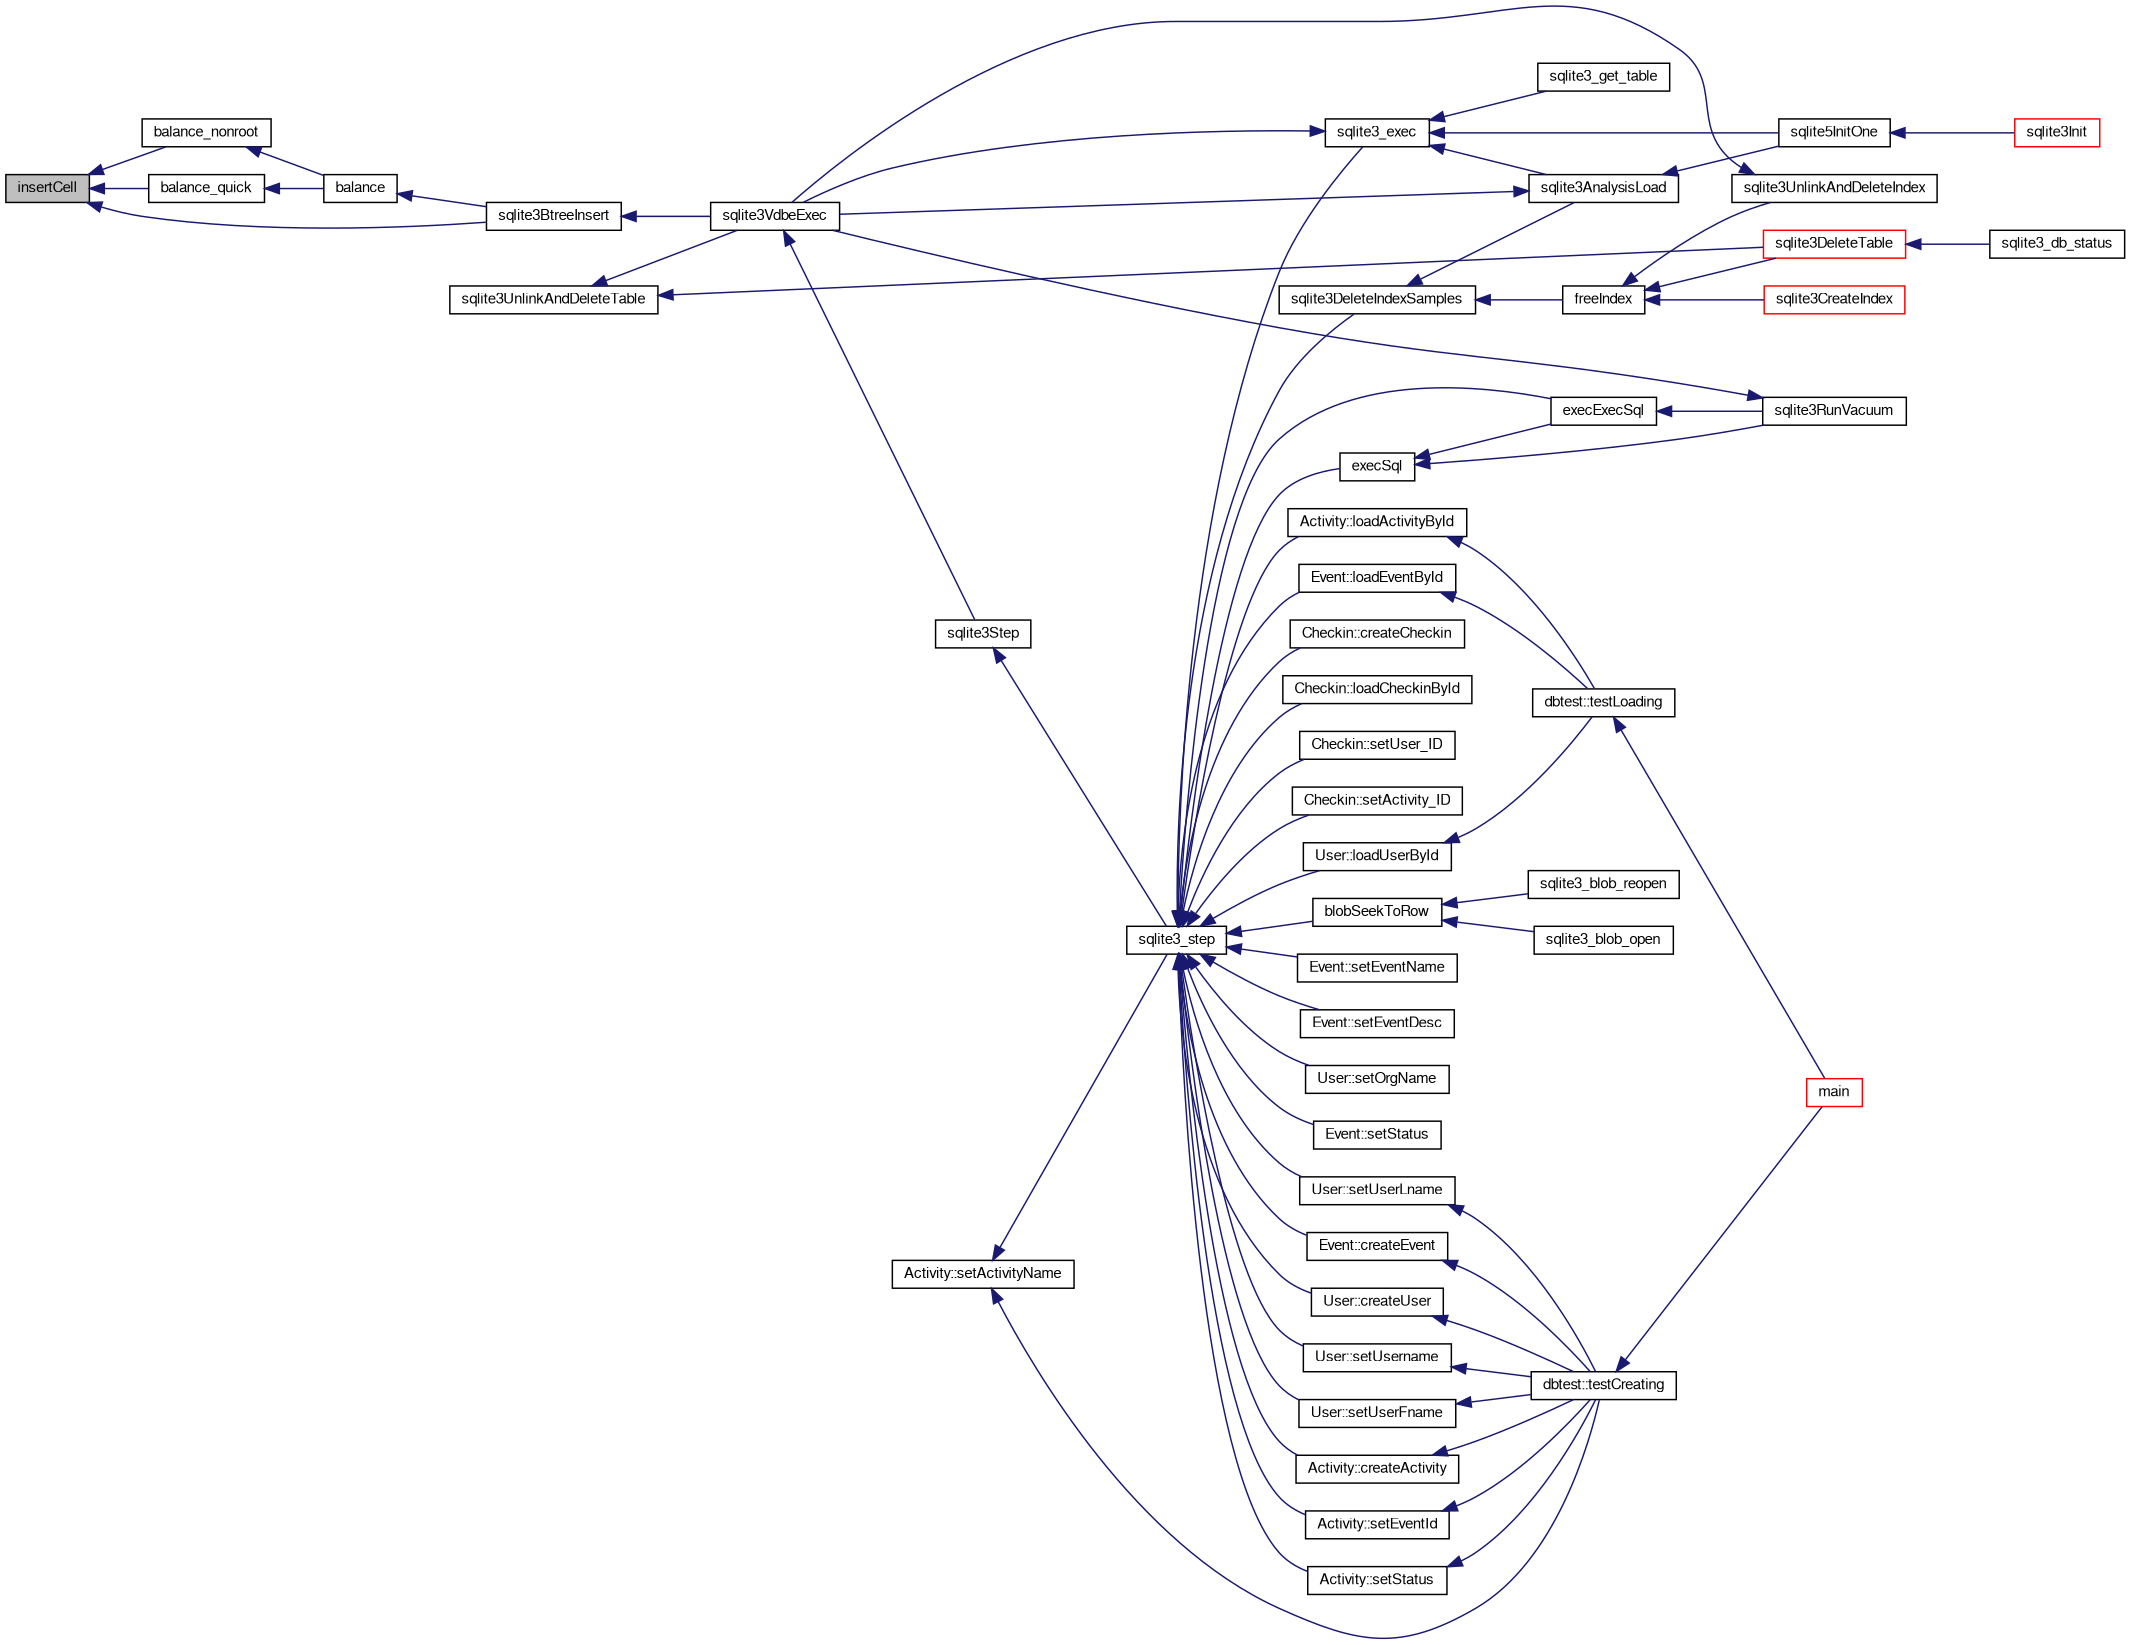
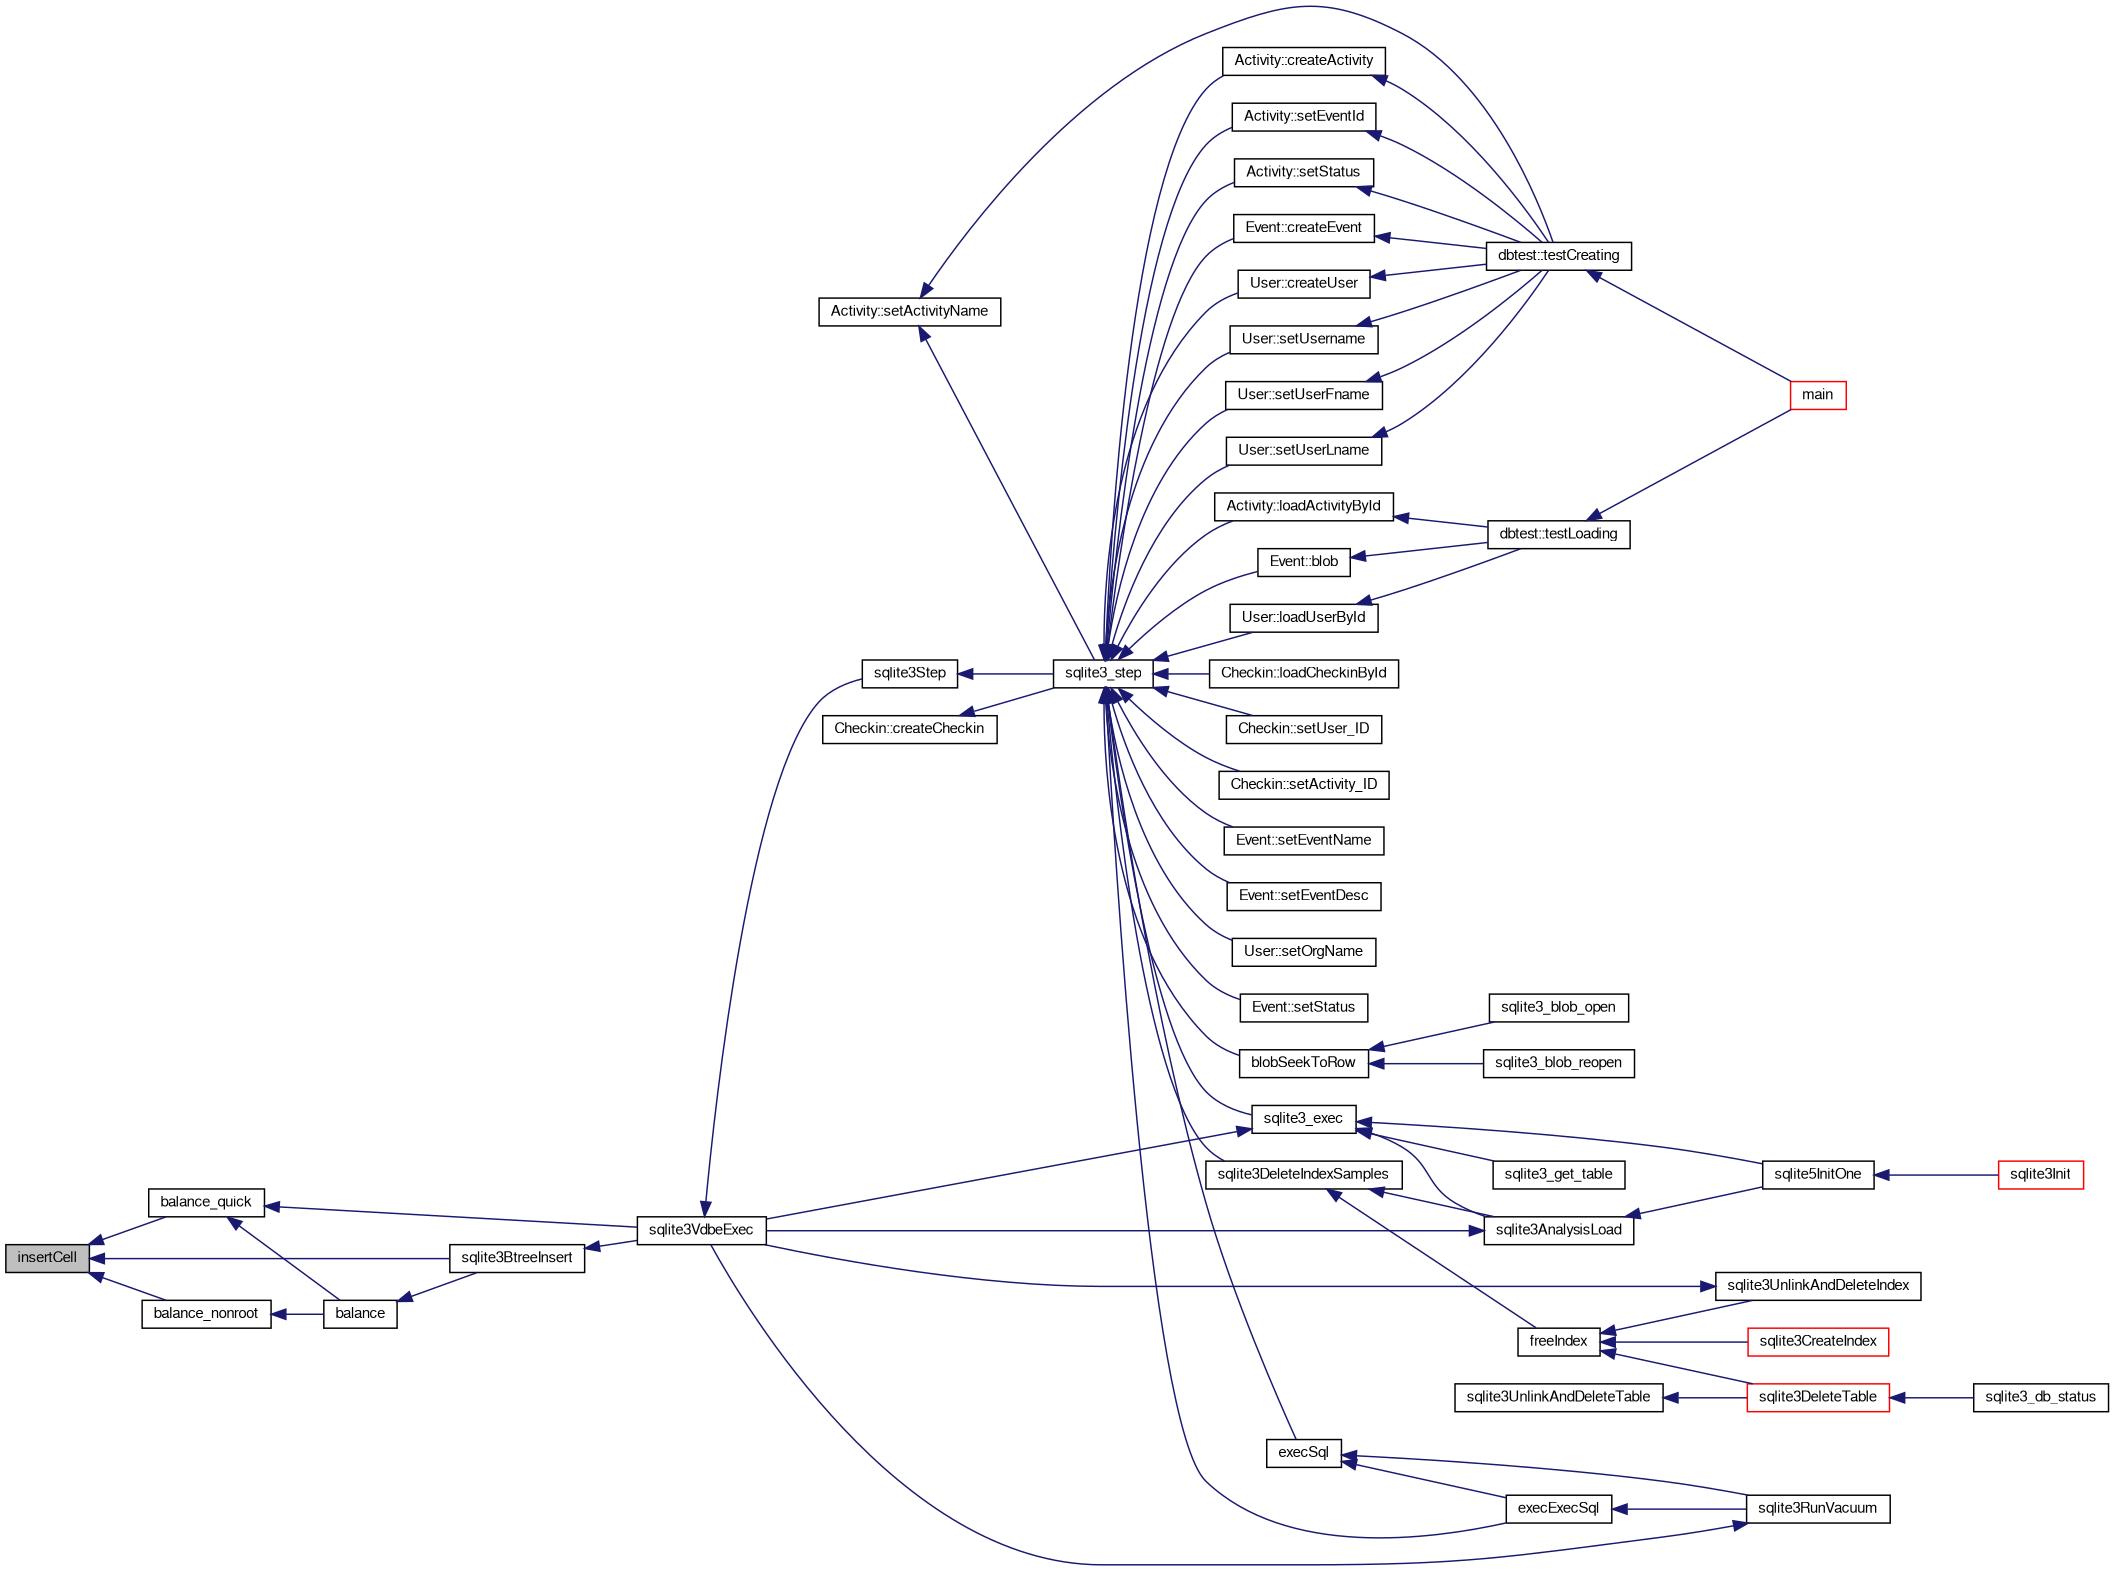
edge "sqlite3VdbeExec" -> "sqlite3UnlinkAndDeleteTable": now "sqlite3VdbeExec" -> "balance_quick"
node "Event::loadEventById": label "Event::loadEventById" -> "Event::blob"
edge "Checkin::createCheckin" -> "sqlite3_step": reversed
